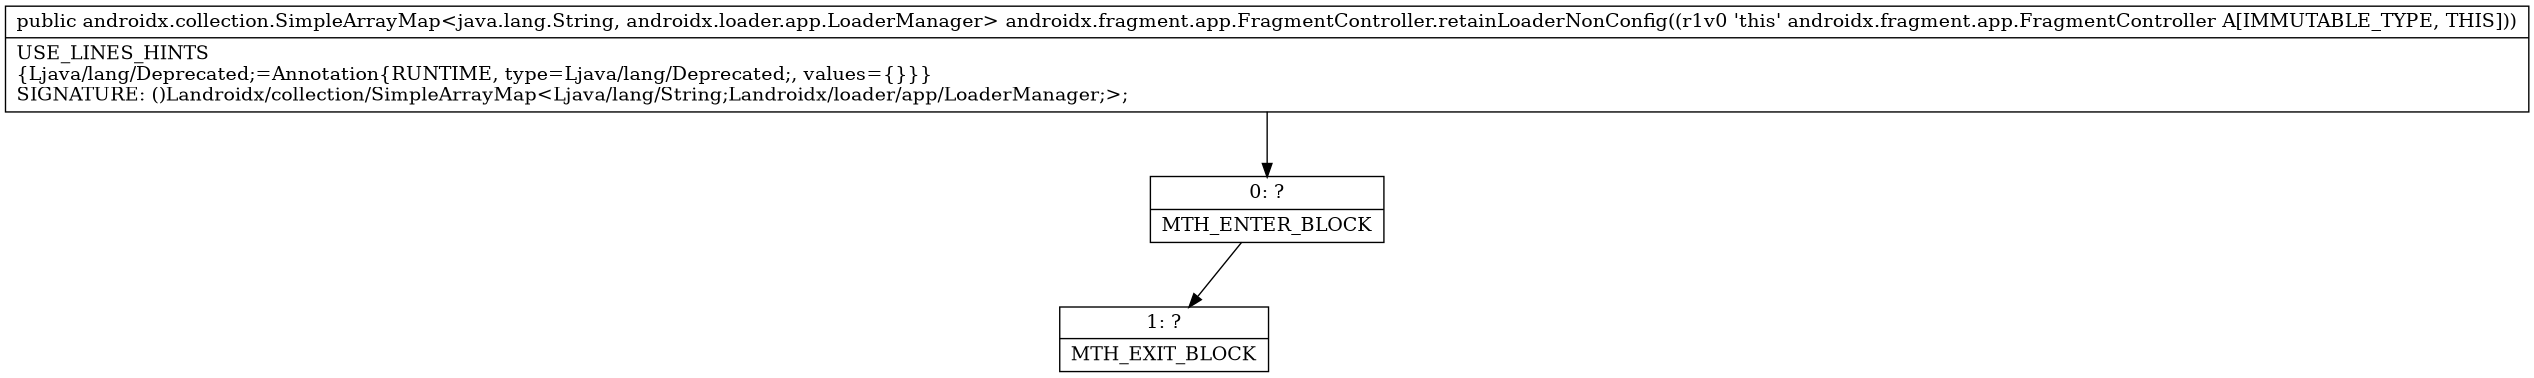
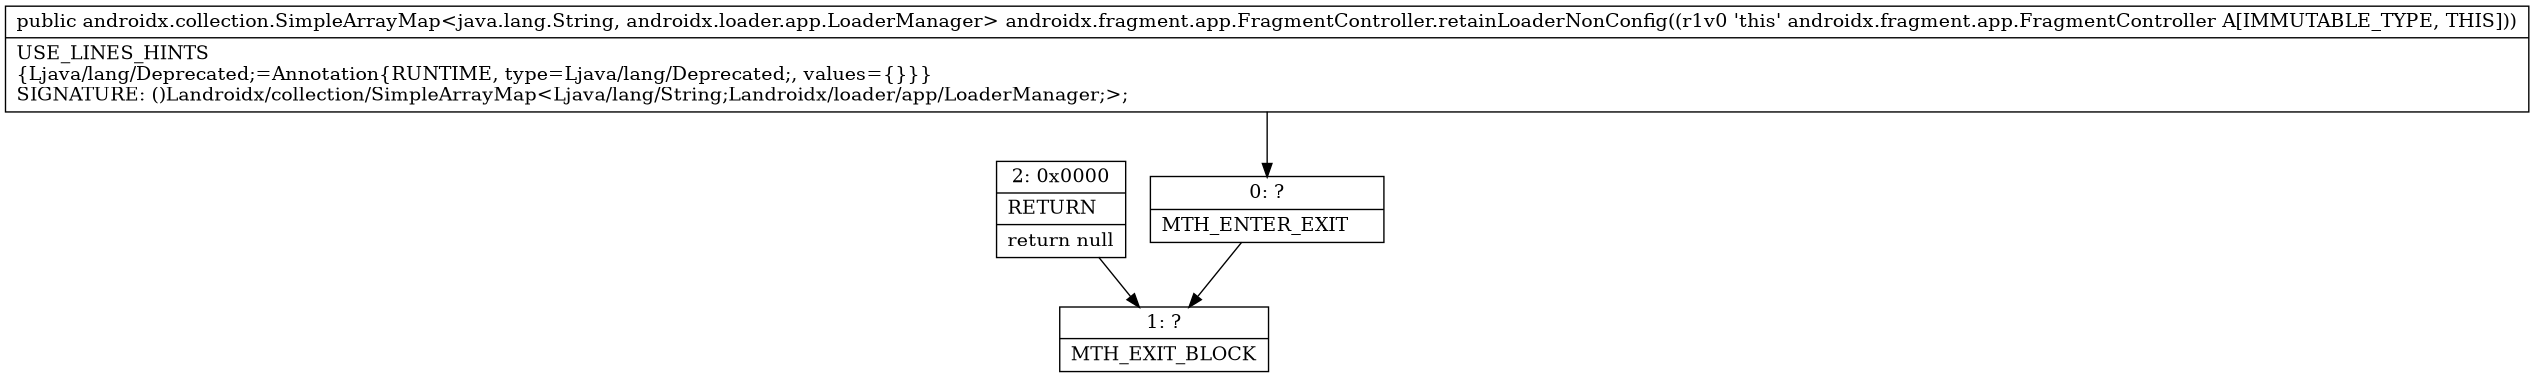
node "2: 0x0000": added
node "0: ?": text "MTH_ENTER_BLOCK" -> "MTH_ENTER_EXIT"
